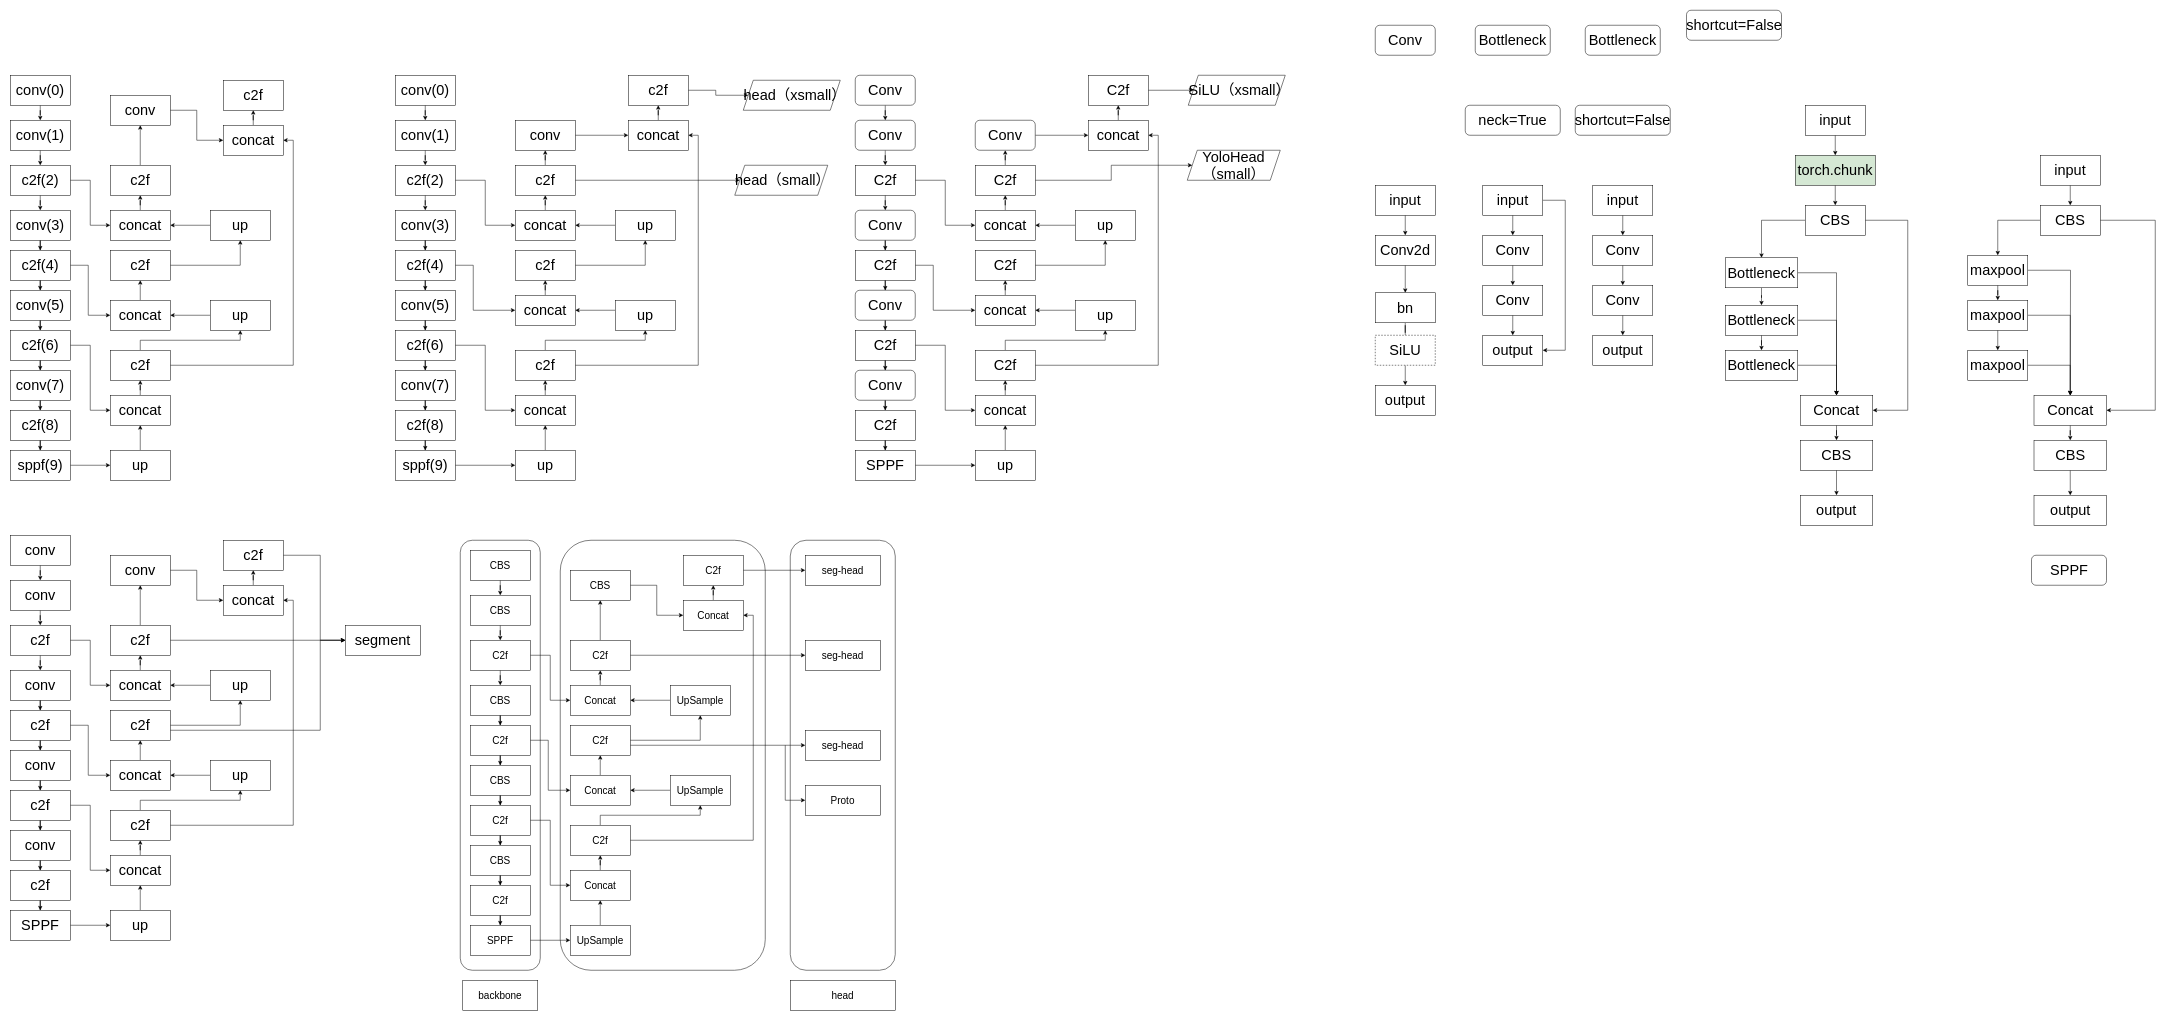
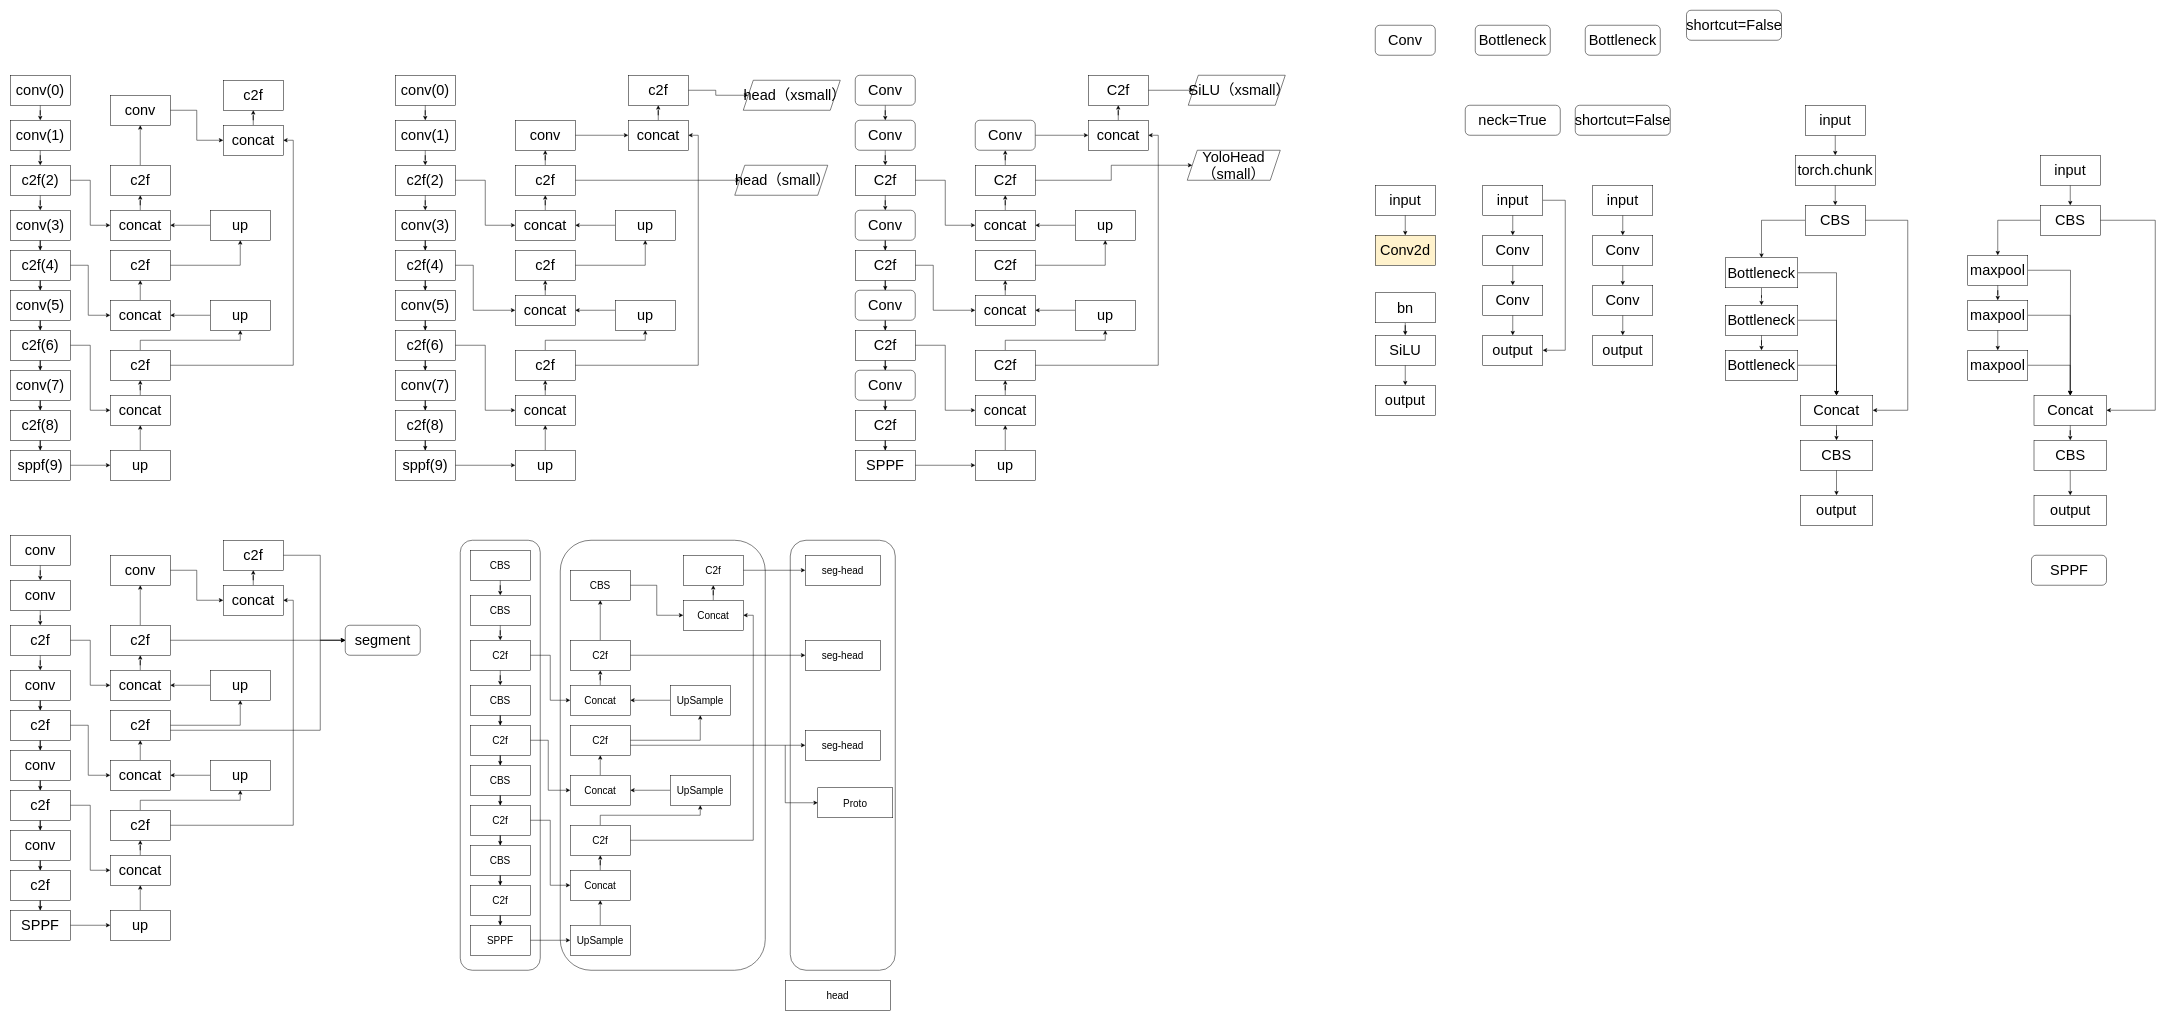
node "torch.chunk": fillcolor #d5e8d4 -> #ffffff
node "Conv2d": fillcolor #ffffff -> #fff2cc
edge "Conv2d" -> "bn": removed
edge "bn" -- "SiLU": arrowhead none -> classic
node "SiLU": style dashed -> solid
node "segment": shape rectangle -> rounded rectangle
node "Proto": moved (843, 800) -> (855, 803)
node "backbone": removed
node "head": moved (843, 995) -> (838, 995)
